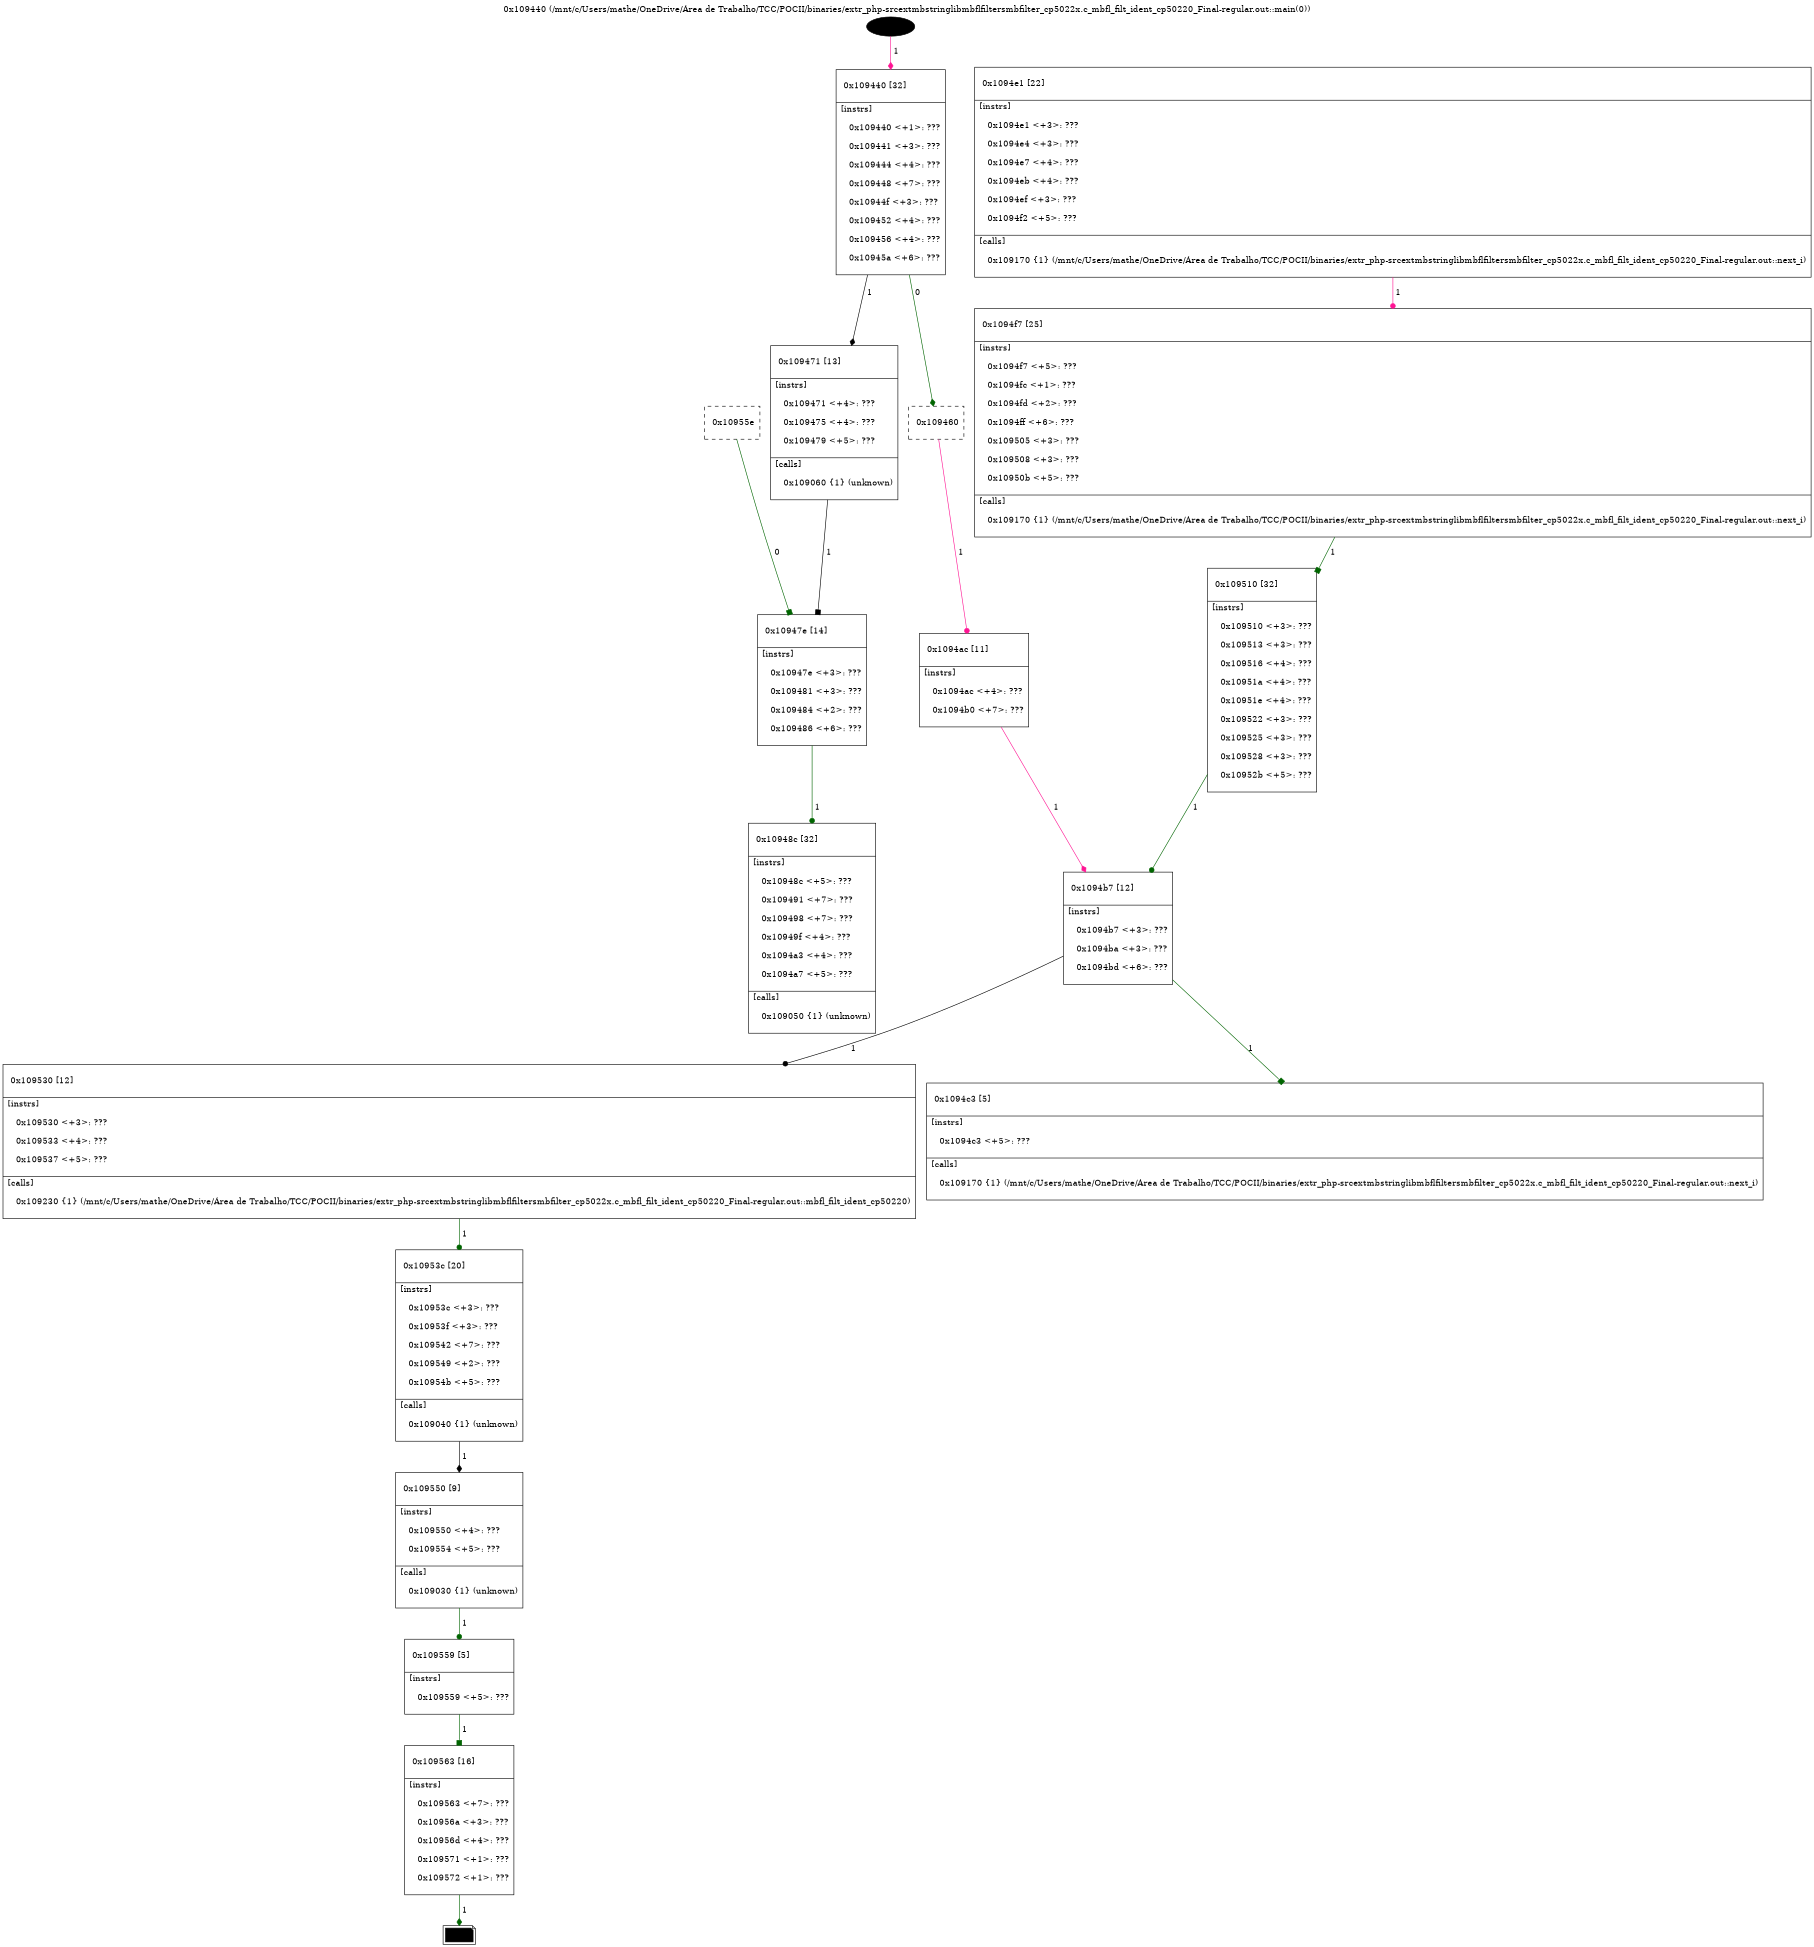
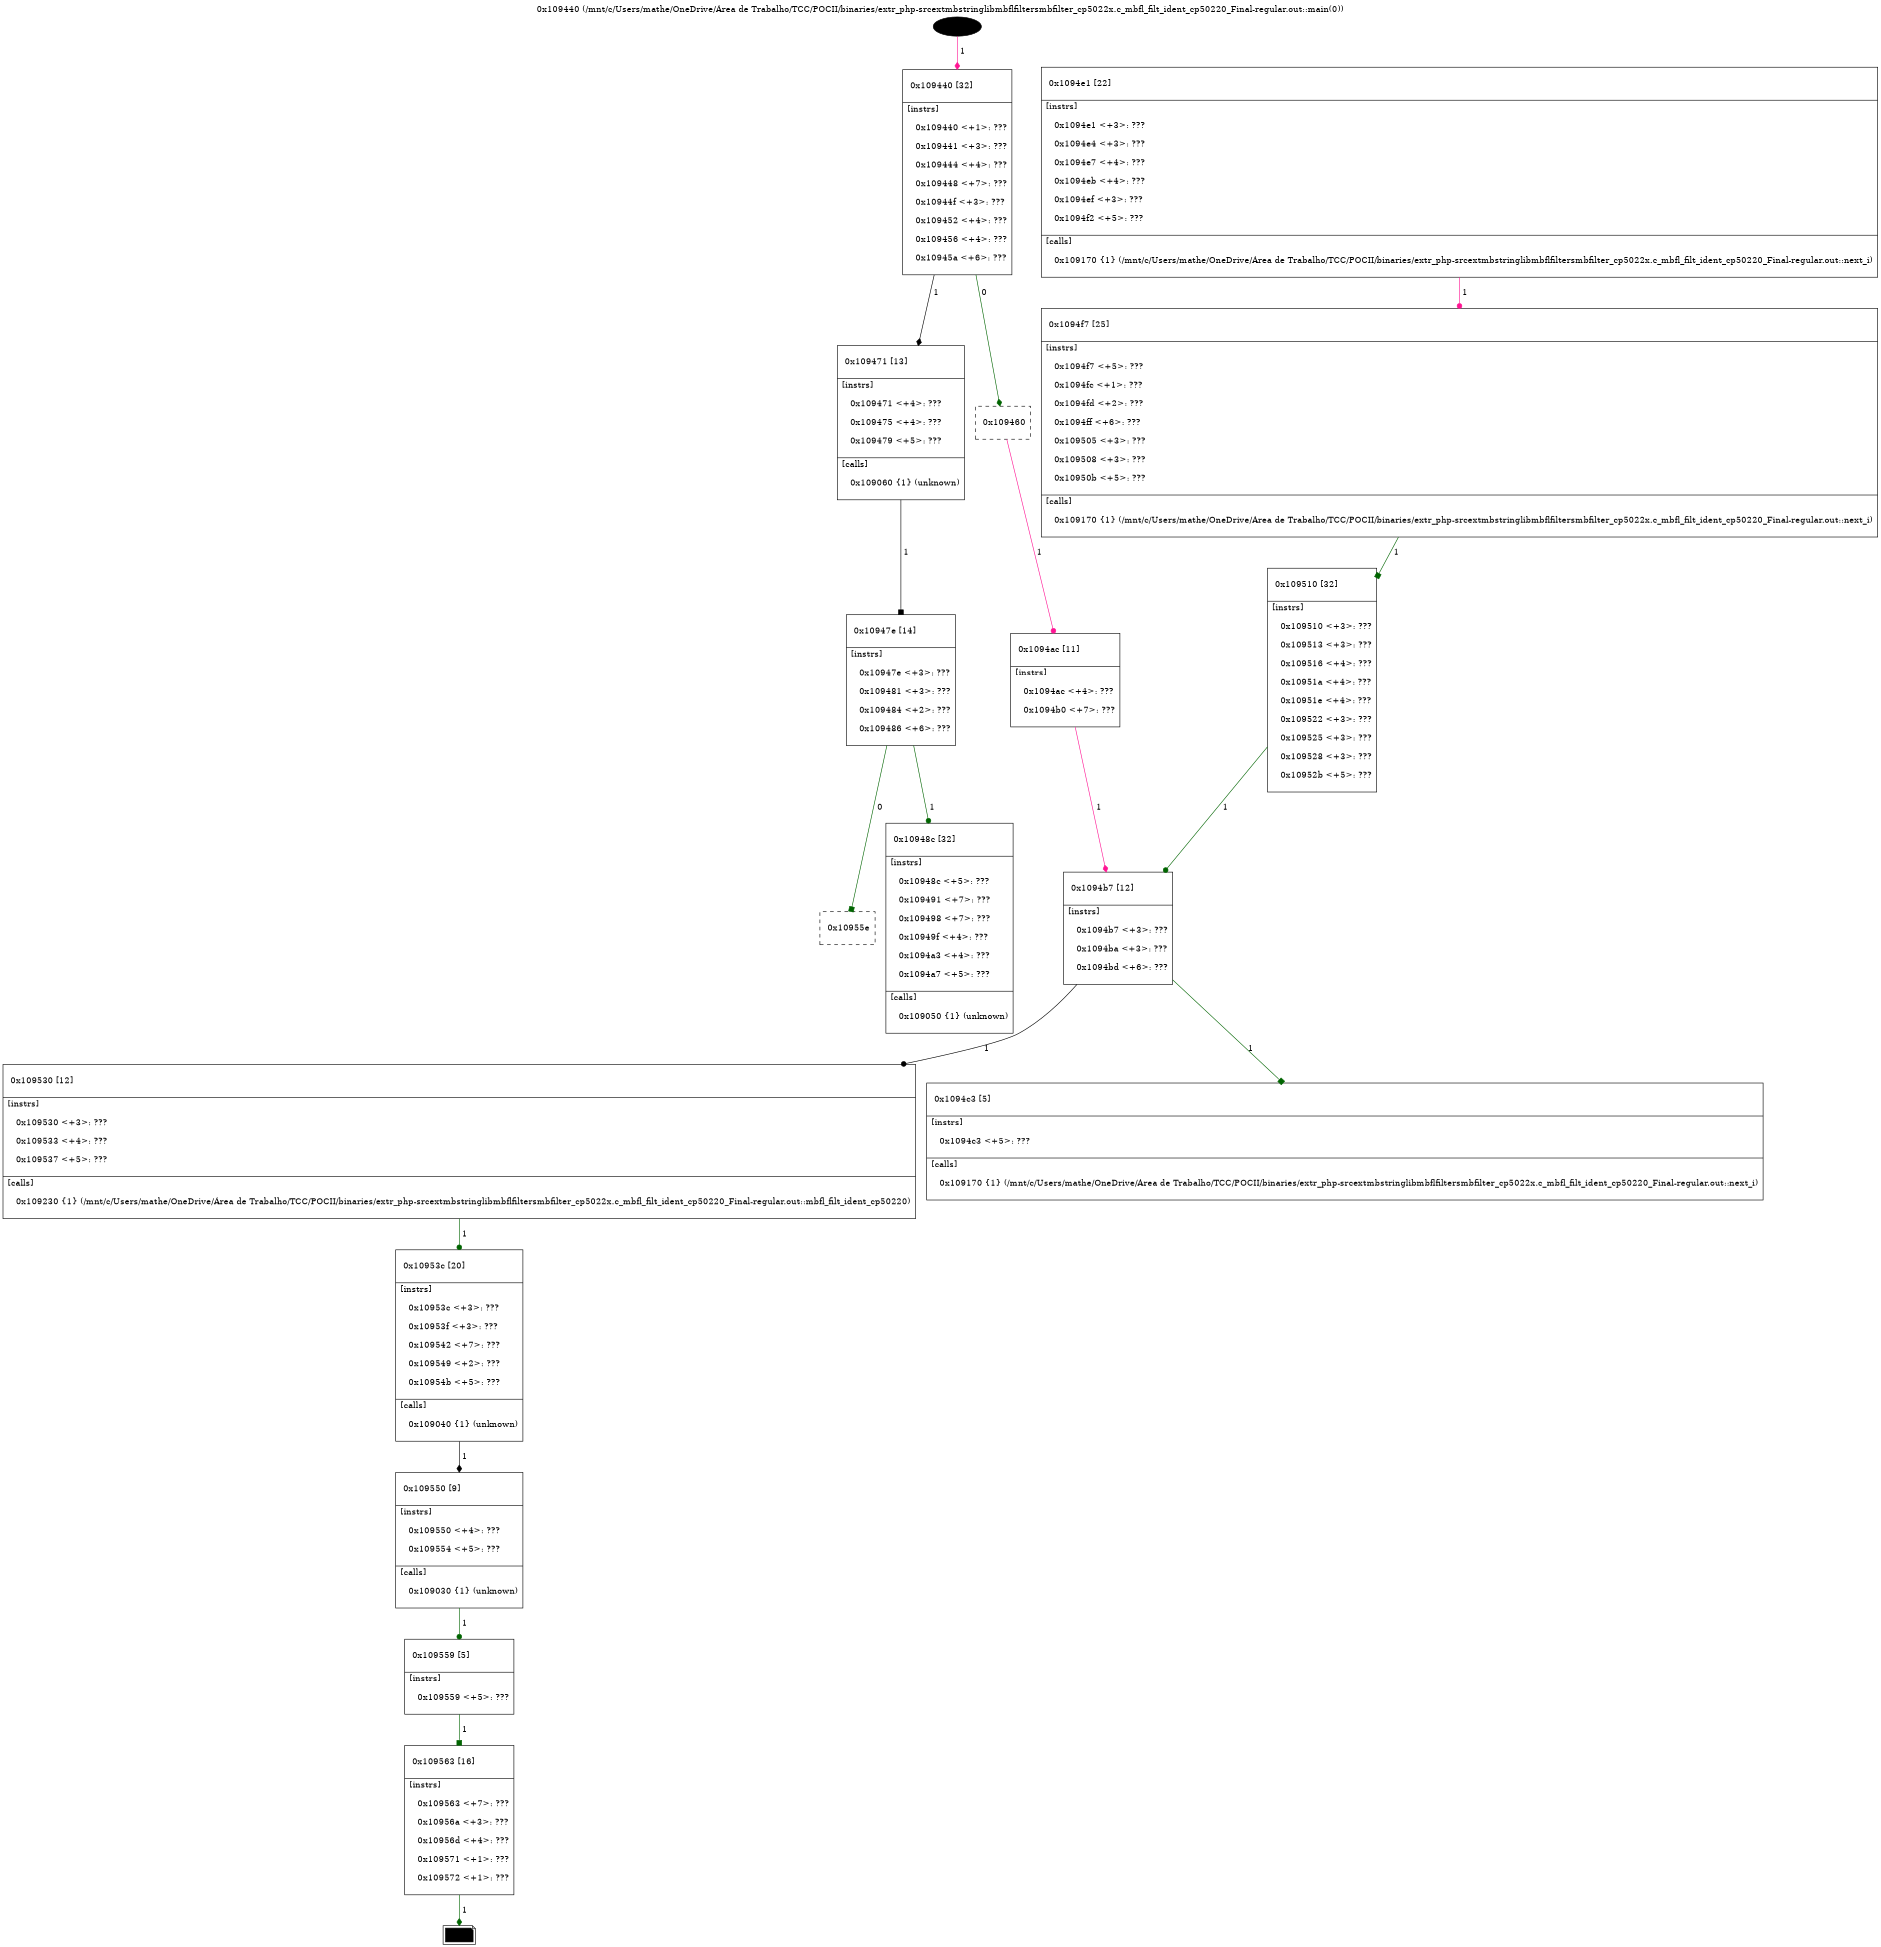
edge "0x10955e" -> "0x10947e [14]": reversed
